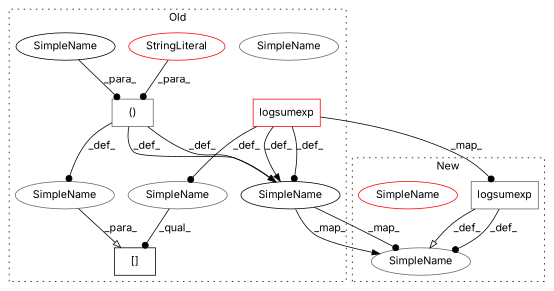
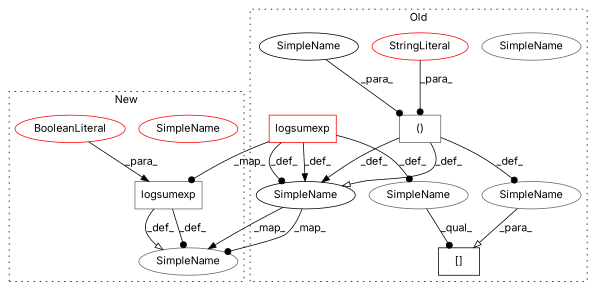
node "BooleanLiteral": added
